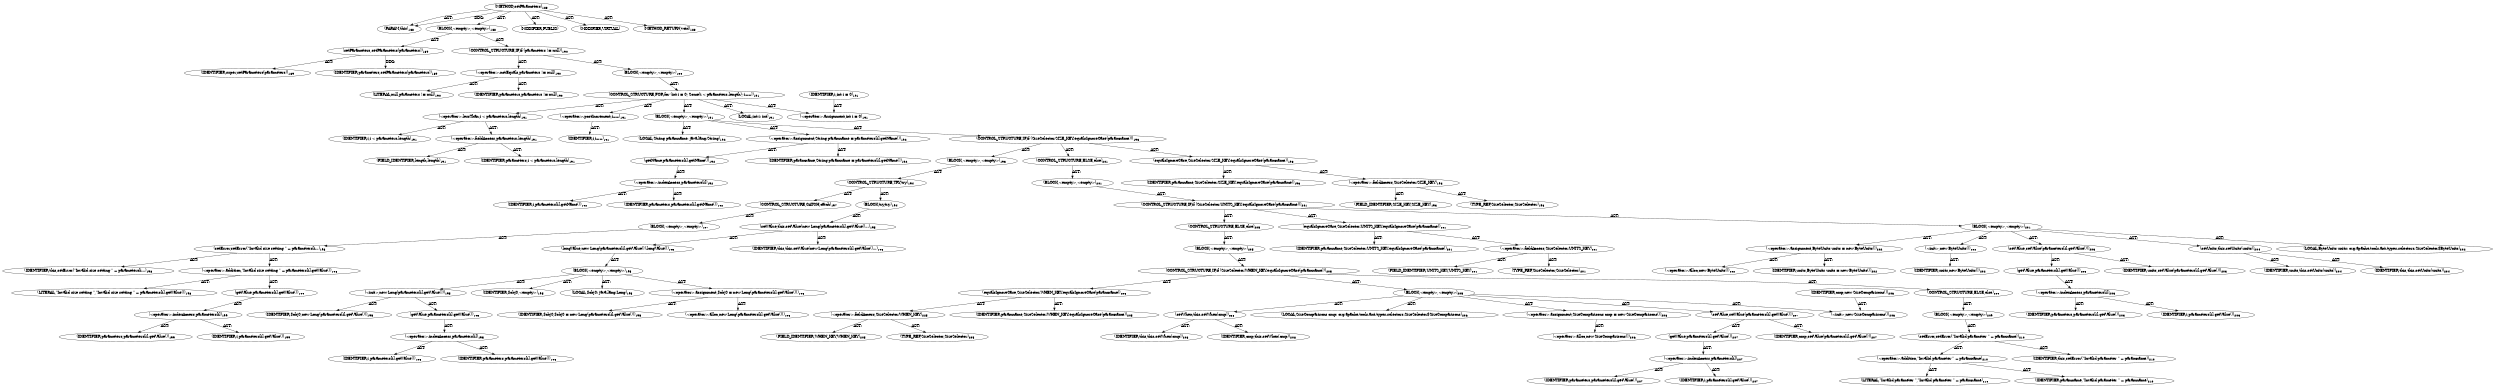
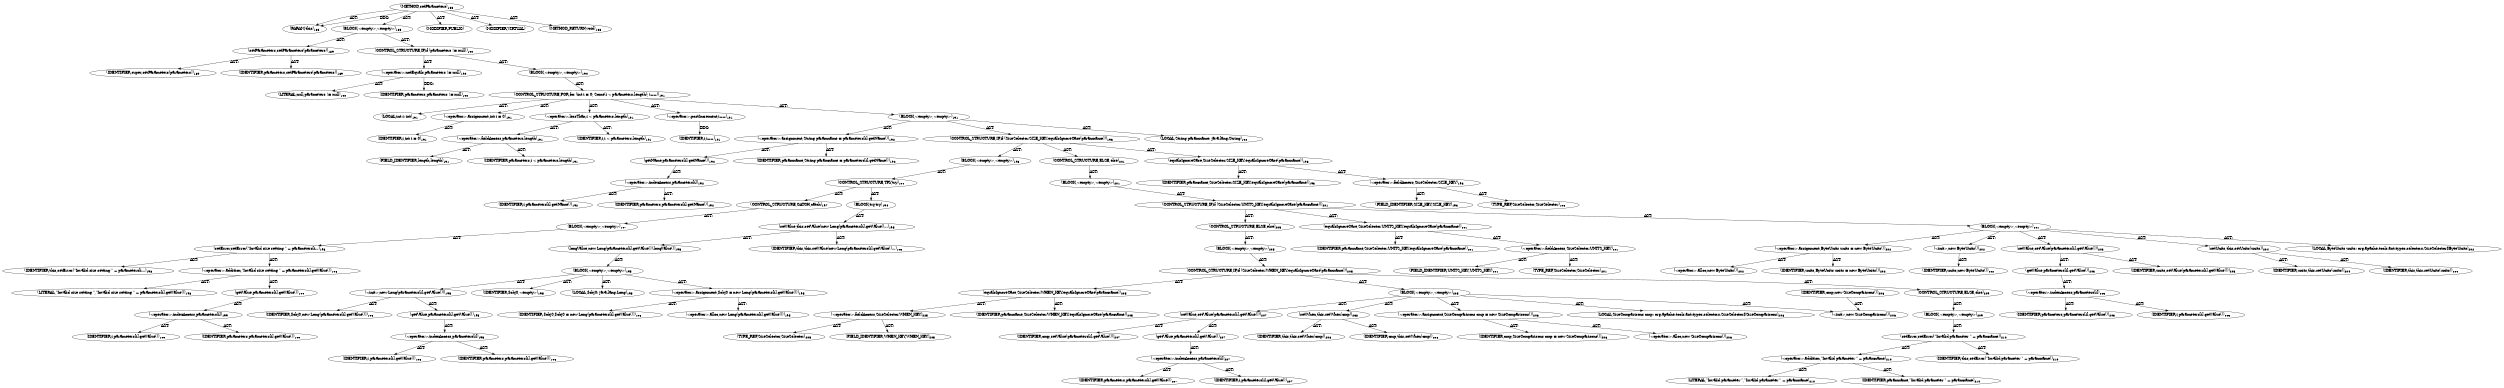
edge "(setParameters,setParameters(parameters))" -> "(IDENTIFIER,parameters,setParameters(parameters))": label "DDG: " -> "AST: "
edge "(<operator>.notEquals,parameters != null)" -> "(IDENTIFIER,parameters,parameters != null)": label "AST: " -> "DDG: "
edge "(IDENTIFIER,i,int i = 0)" -> "(<operator>.assignment,int i = 0)": reversed
edge "(<operator>.postIncrement,i++)" -> "(IDENTIFIER,i,i++)": label "AST: " -> "DDG: "
node "(IDENTIFIER,cmp,SizeComparisons cmp = new SizeComparisons())": added
